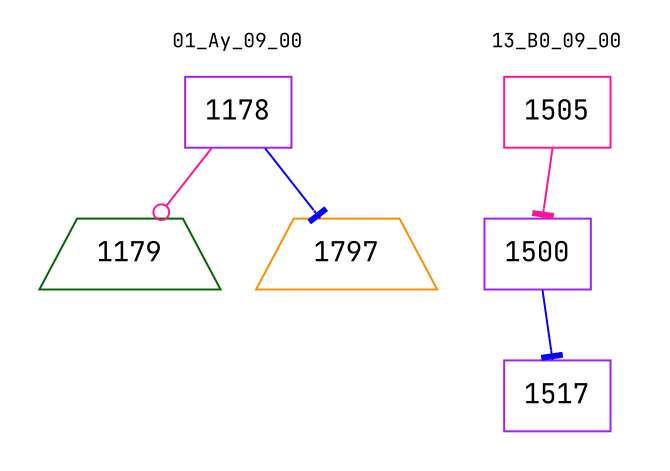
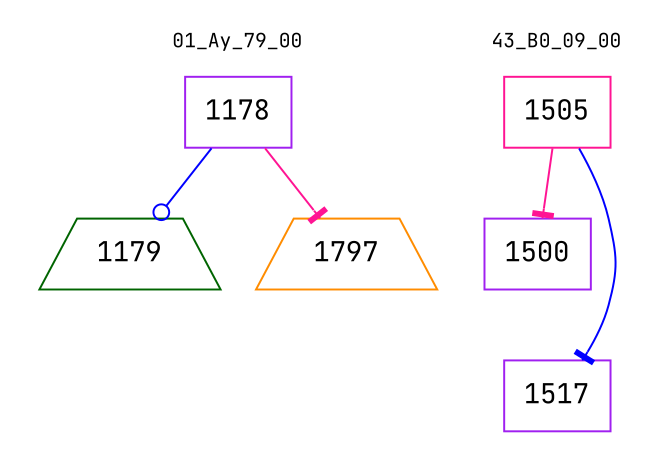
cluster "01_Ay_09_00": label "01_Ay_09_00" -> "01_Ay_79_00"
cluster "13_B0_09_00": label "13_B0_09_00" -> "43_B0_09_00"
edge "1178" -> "1179": color deeppink -> blue
edge "1178" -> "1797": color blue -> deeppink
edge "1500" -> "1517": now "1505" -> "1517"
